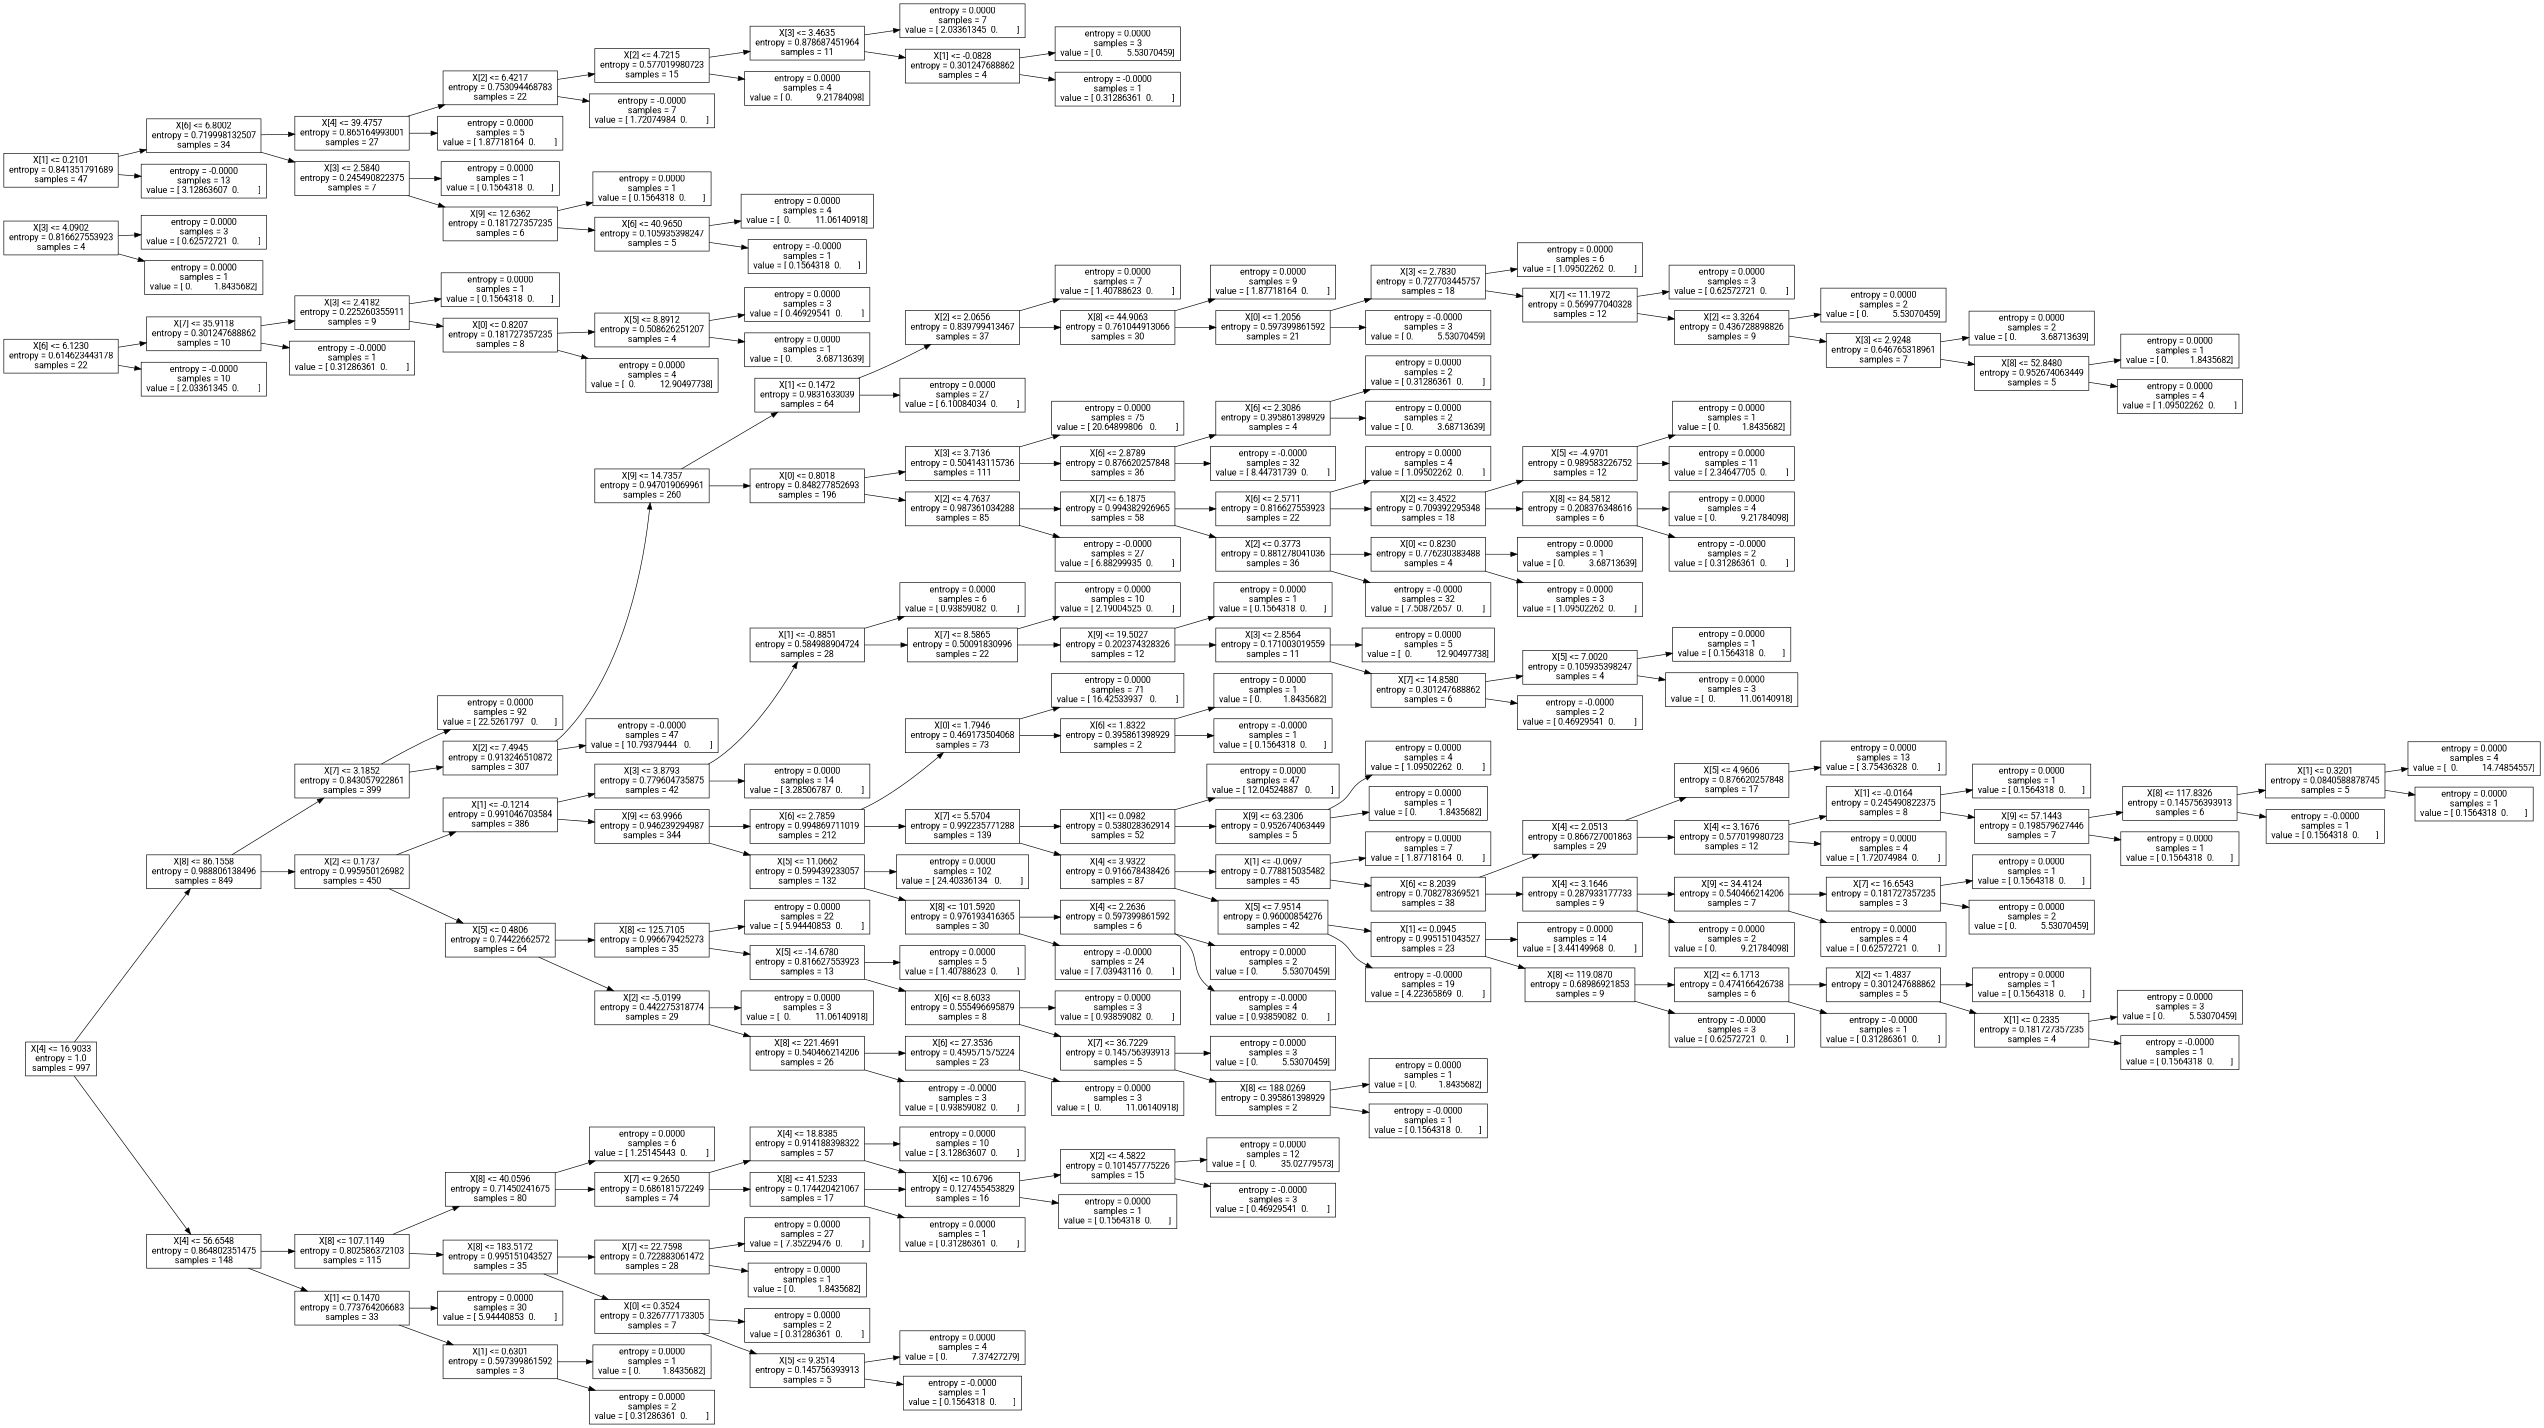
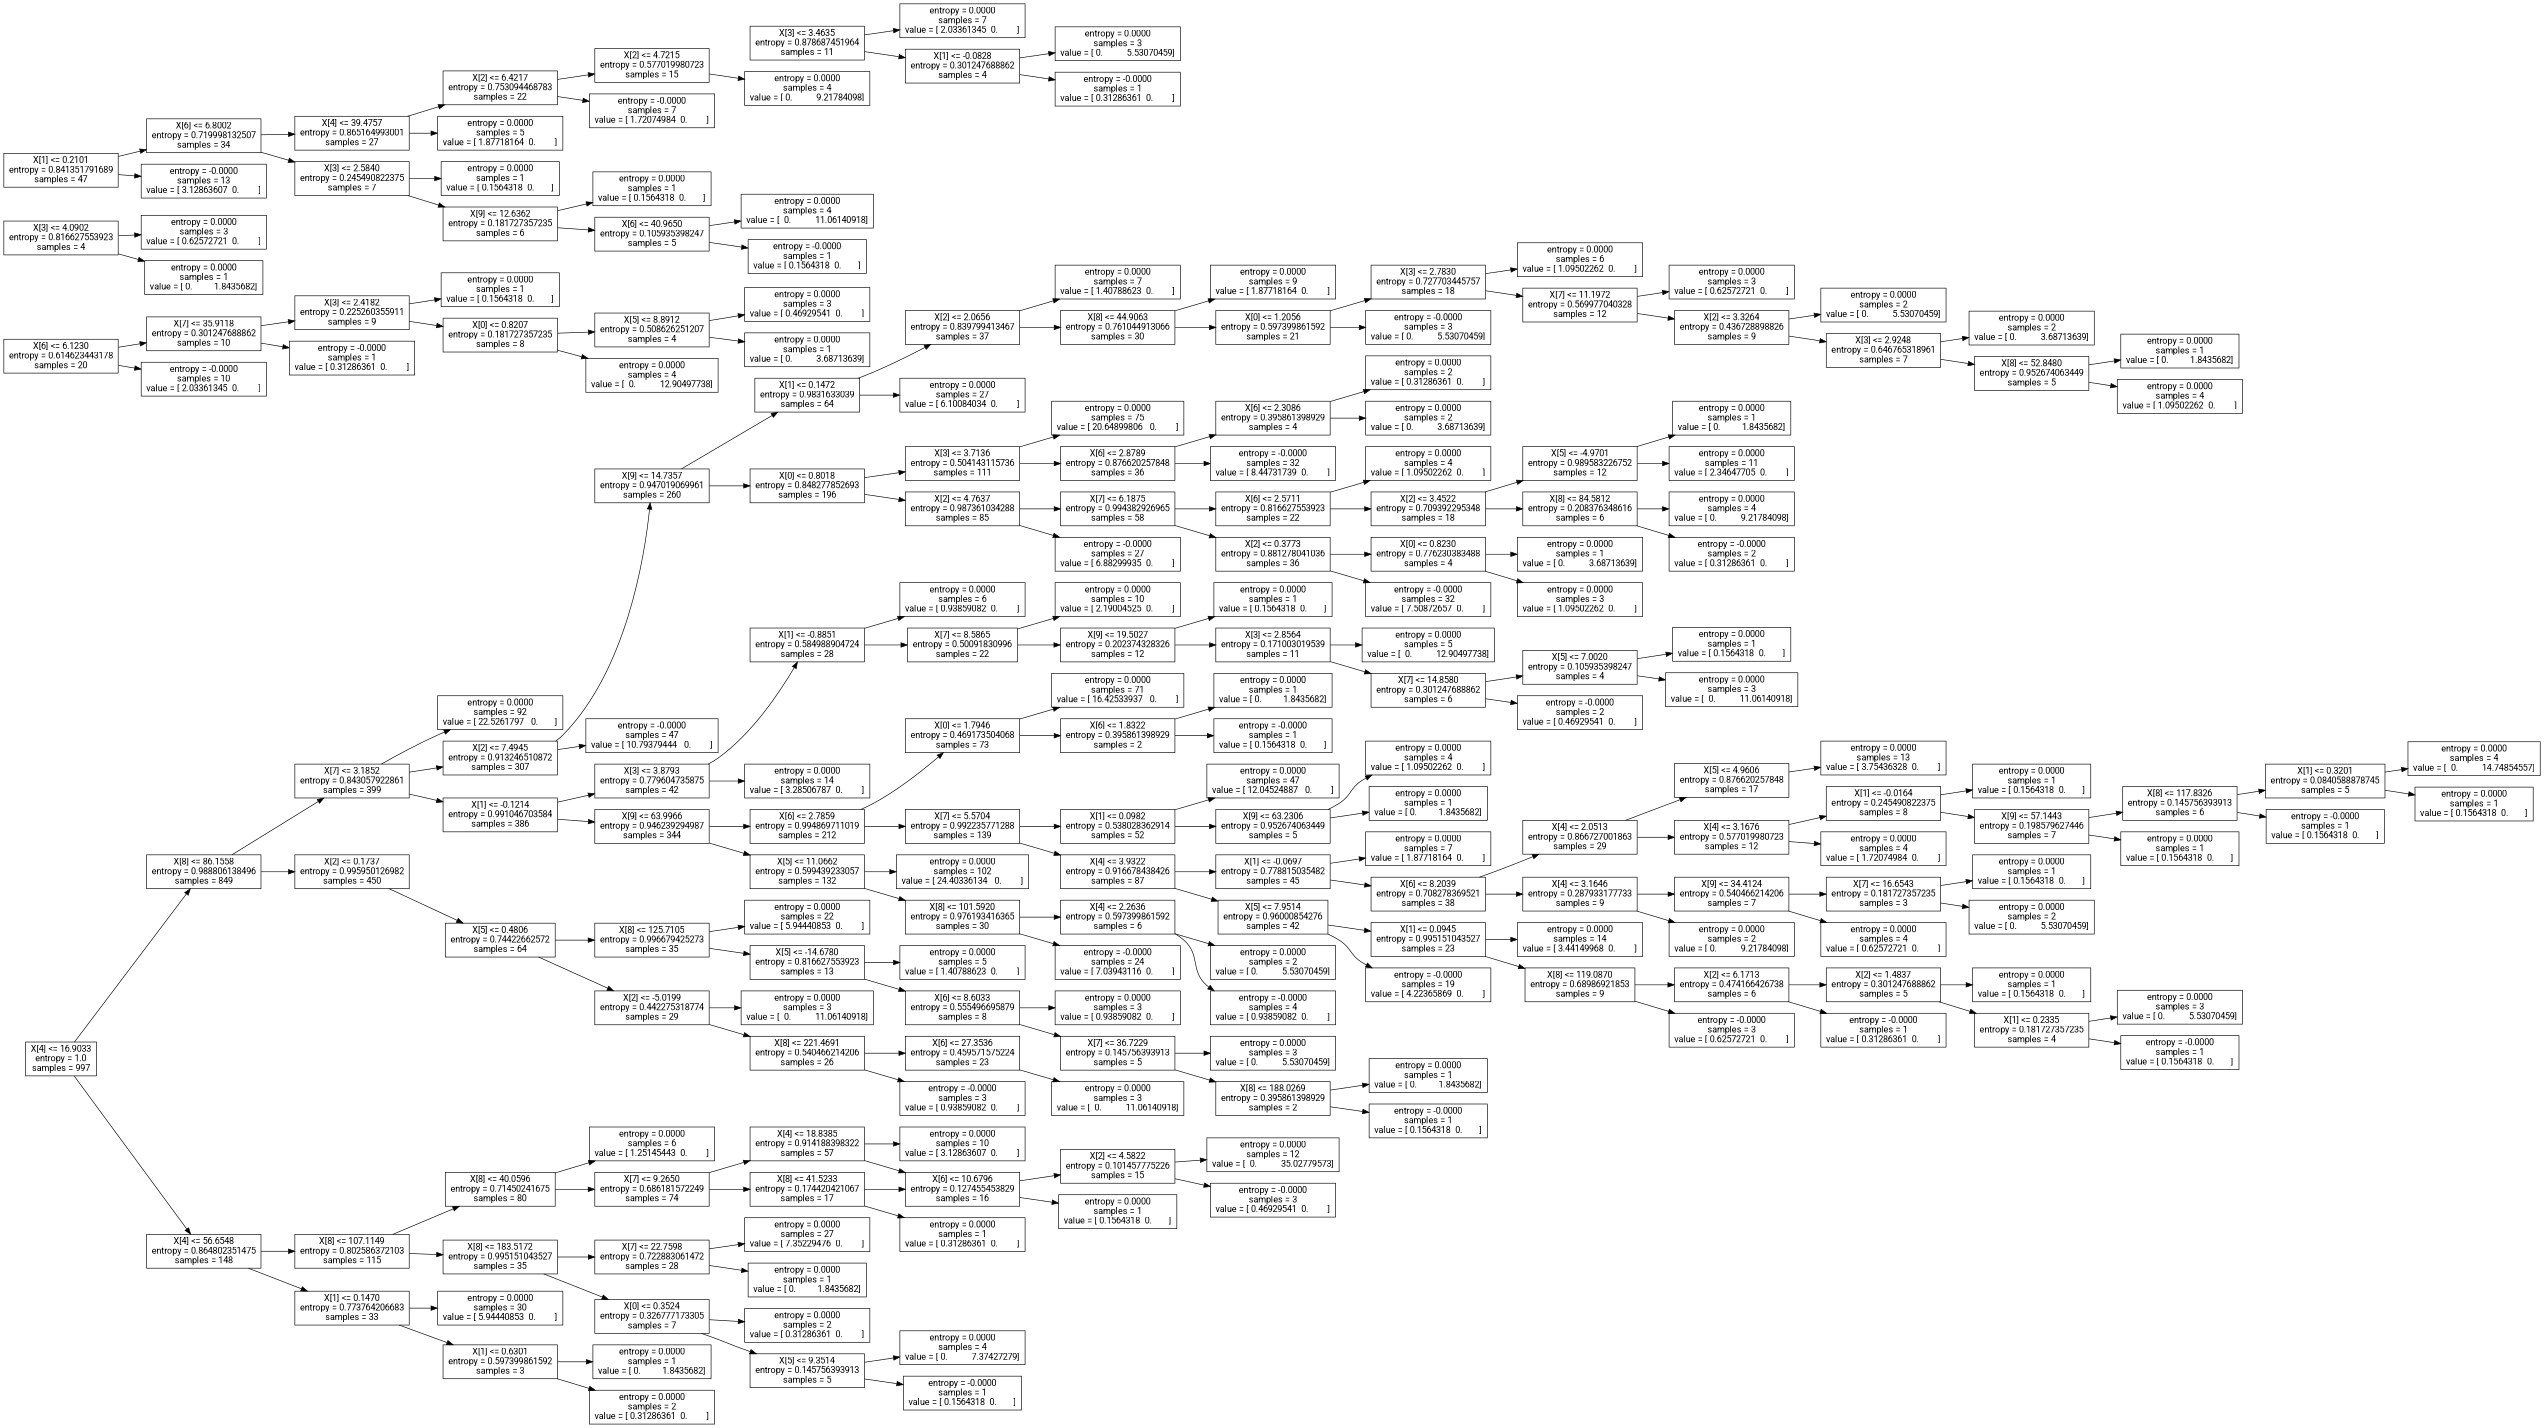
edge "X[2] <= 4.7215 entropy = 0.577019980723 samples = 15" -> "X[3] <= 3.4635 entropy = 0.878687451964 samples = 11": removed
node "X[6] <= 6.1230 entropy = 0.614623443178 samples = 22": label "X[6] <= 6.1230 entropy = 0.614623443178 samples = 22" -> "X[6] <= 6.1230 entropy = 0.614623443178 samples = 20"
node "X[3] <= 2.8564 entropy = 0.171003019559 samples = 11": label "X[3] <= 2.8564 entropy = 0.171003019559 samples = 11" -> "X[3] <= 2.8564 entropy = 0.171003019539 samples = 11"
edge "X[2] <= 0.1737 entropy = 0.995950126982 samples = 450" -> "X[1] <= -0.1214 entropy = 0.991046703584 samples = 386": now "X[7] <= 3.1852 entropy = 0.843057922861 samples = 399" -> "X[1] <= -0.1214 entropy = 0.991046703584 samples = 386"
